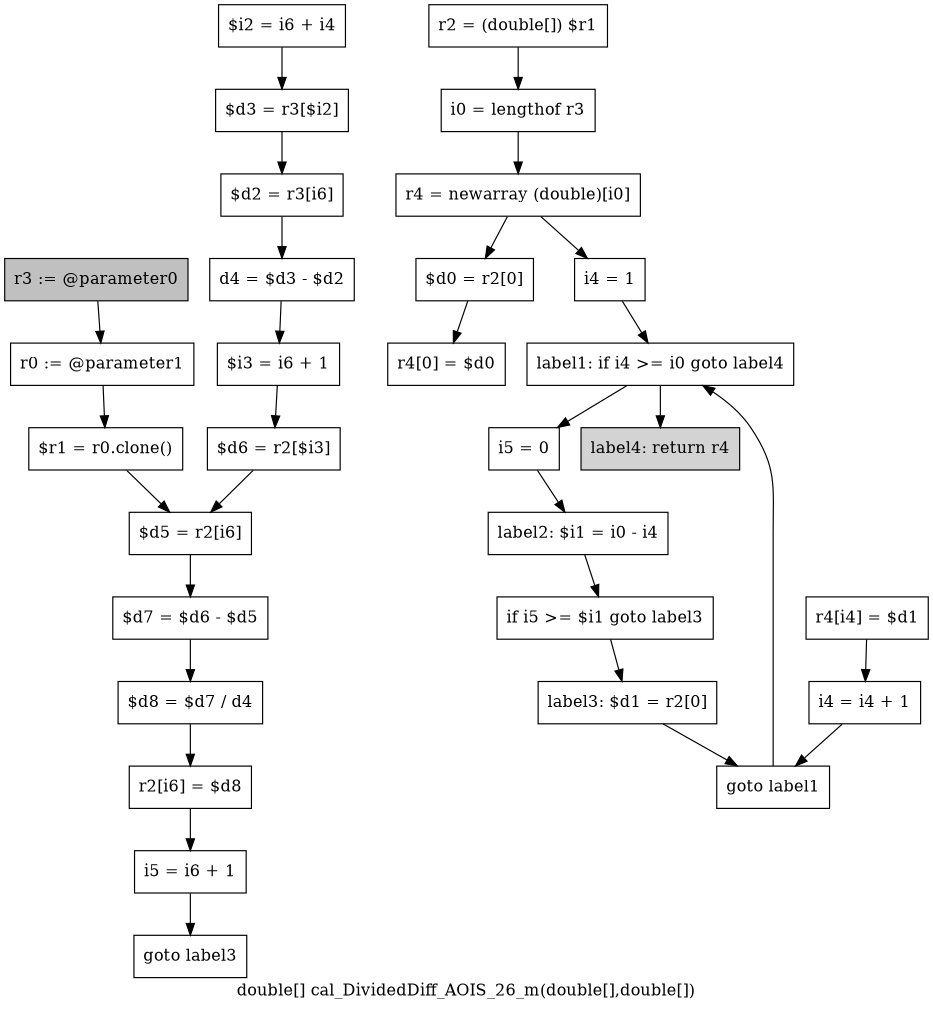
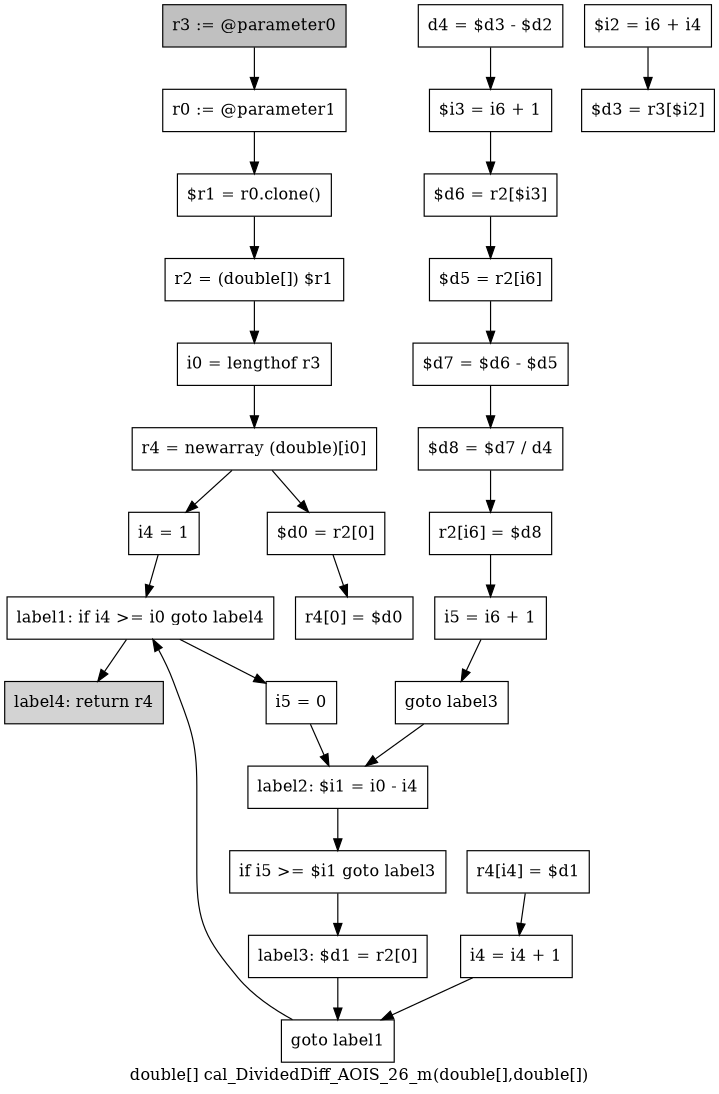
node "$d2 = r3[i6]": removed
edge "$r1 = r0.clone()" -> "$d5 = r2[i6]": now "$r1 = r0.clone()" -> "r2 = (double[]) $r1"
edge "goto label3" -> "label2: $i1 = i0 - i4": added
